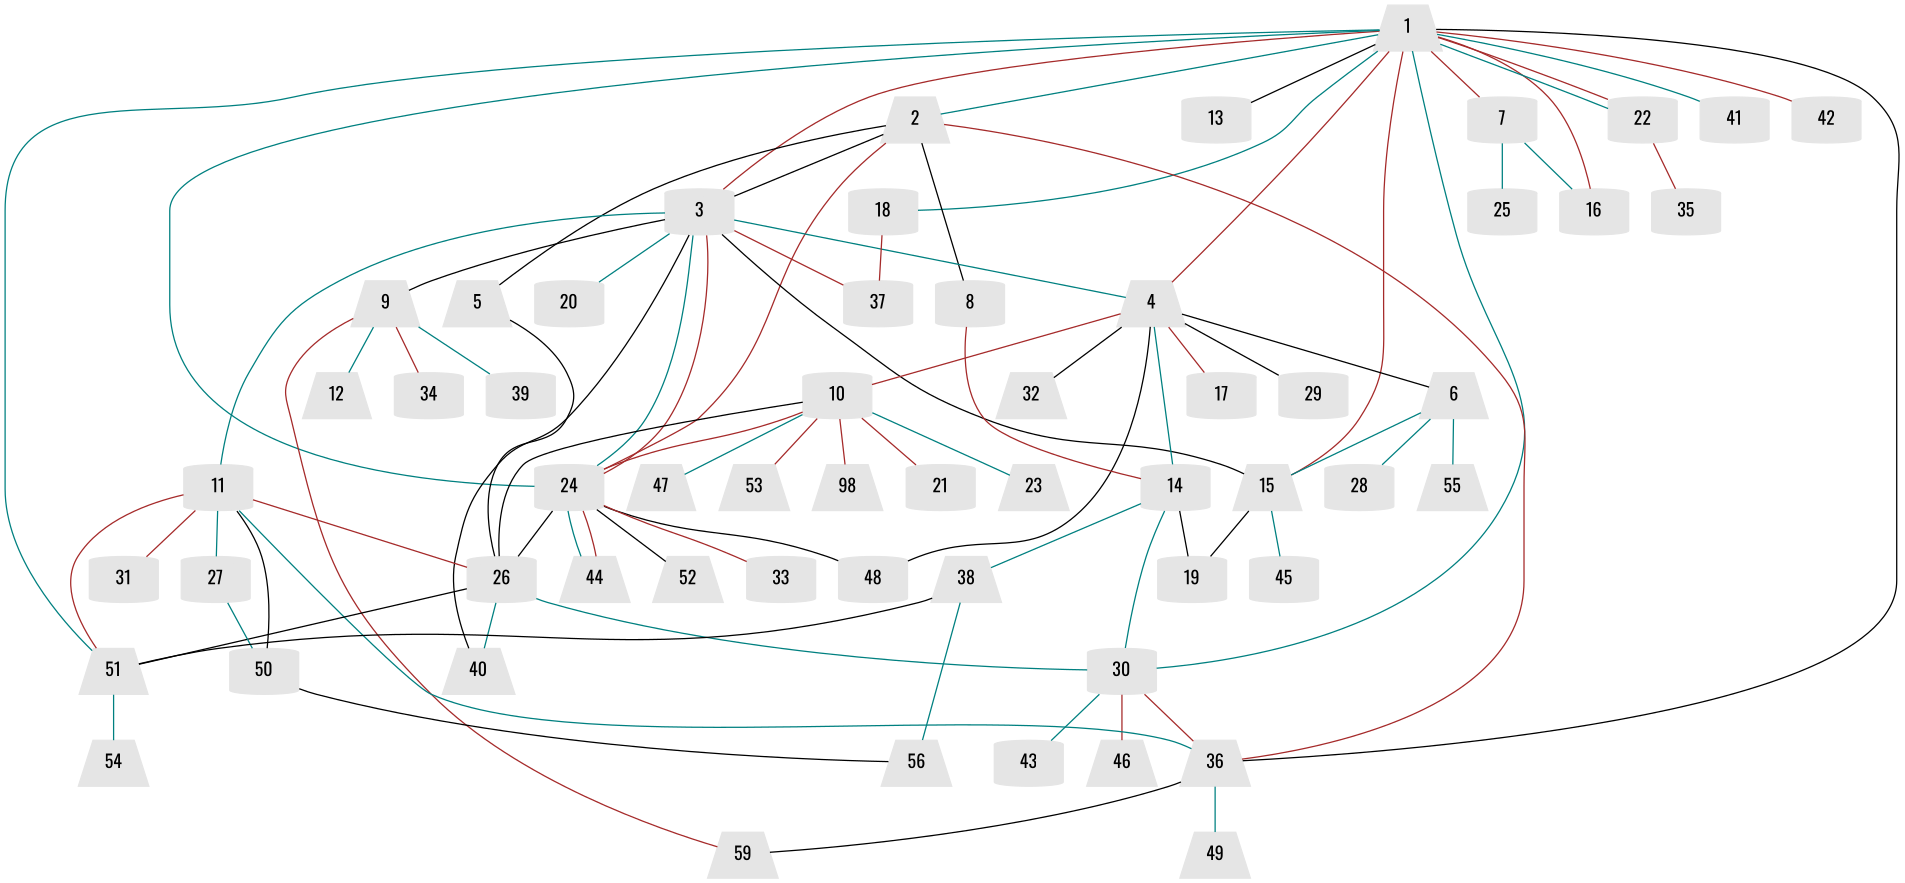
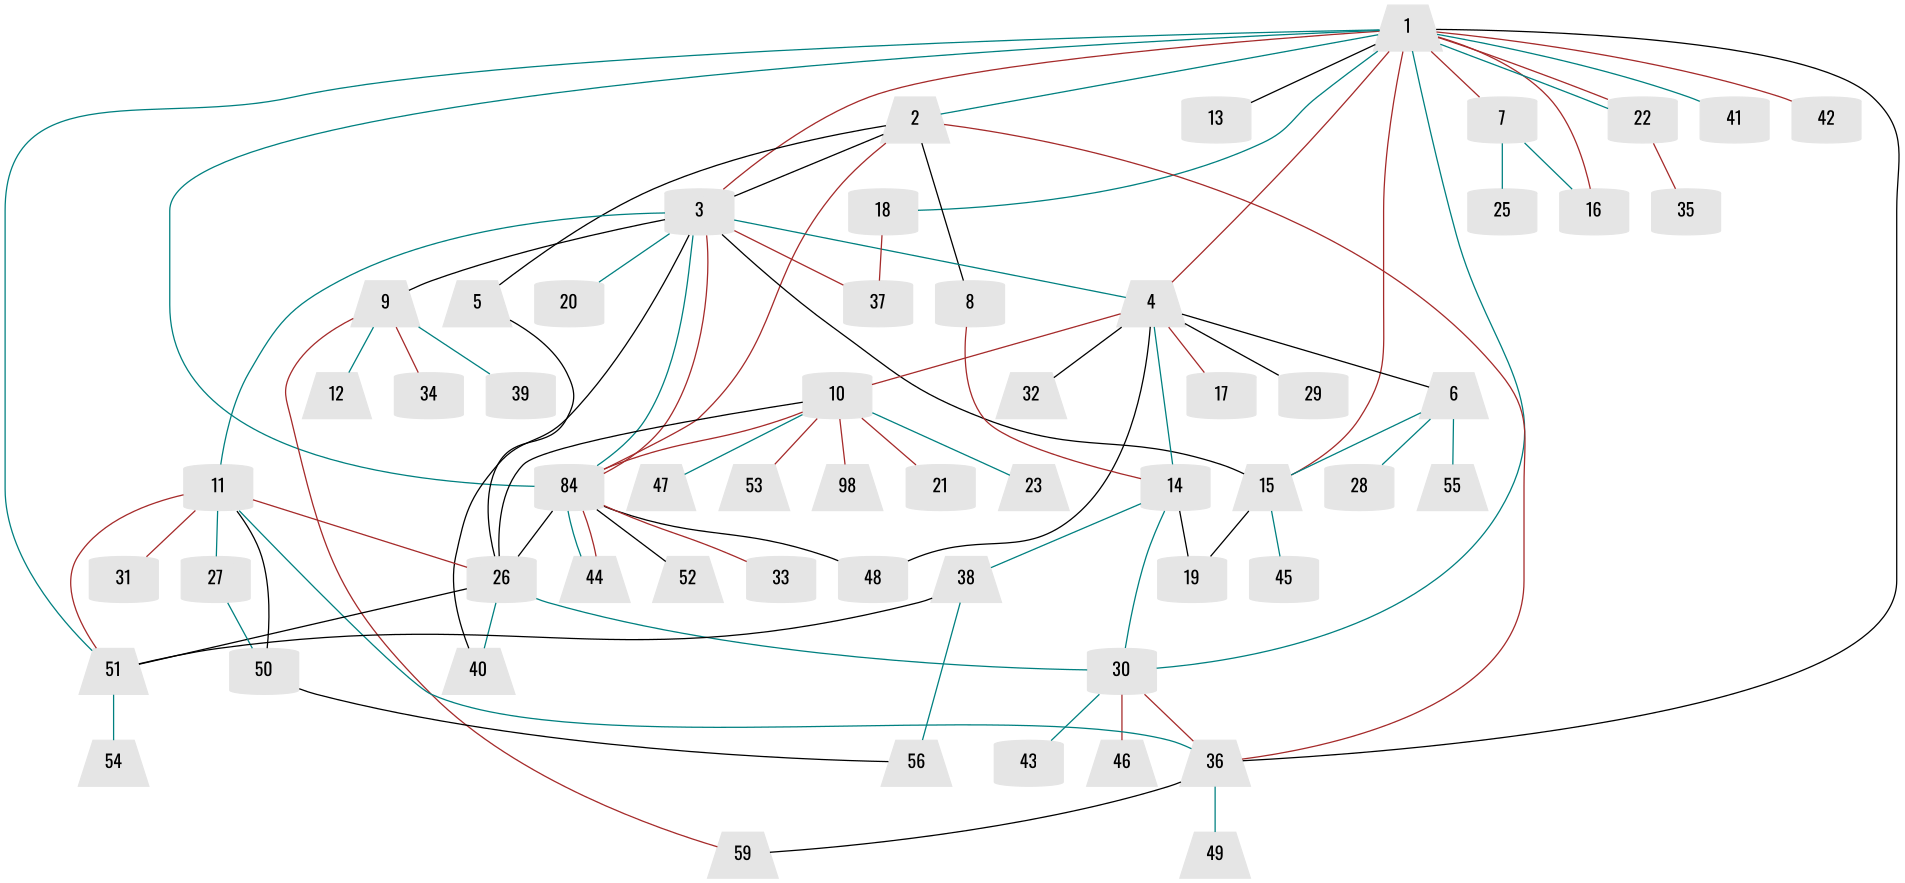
node "24": label "24" -> "84"
